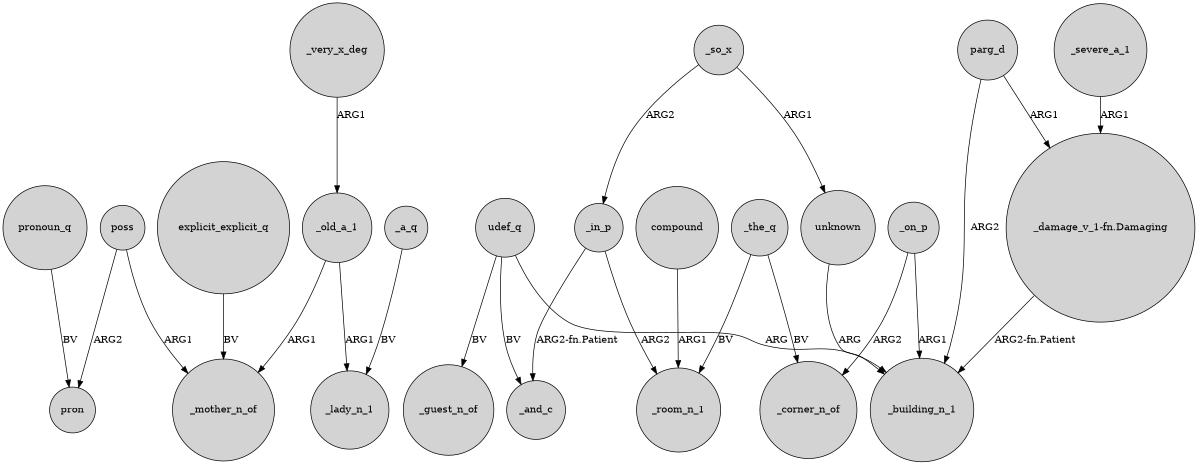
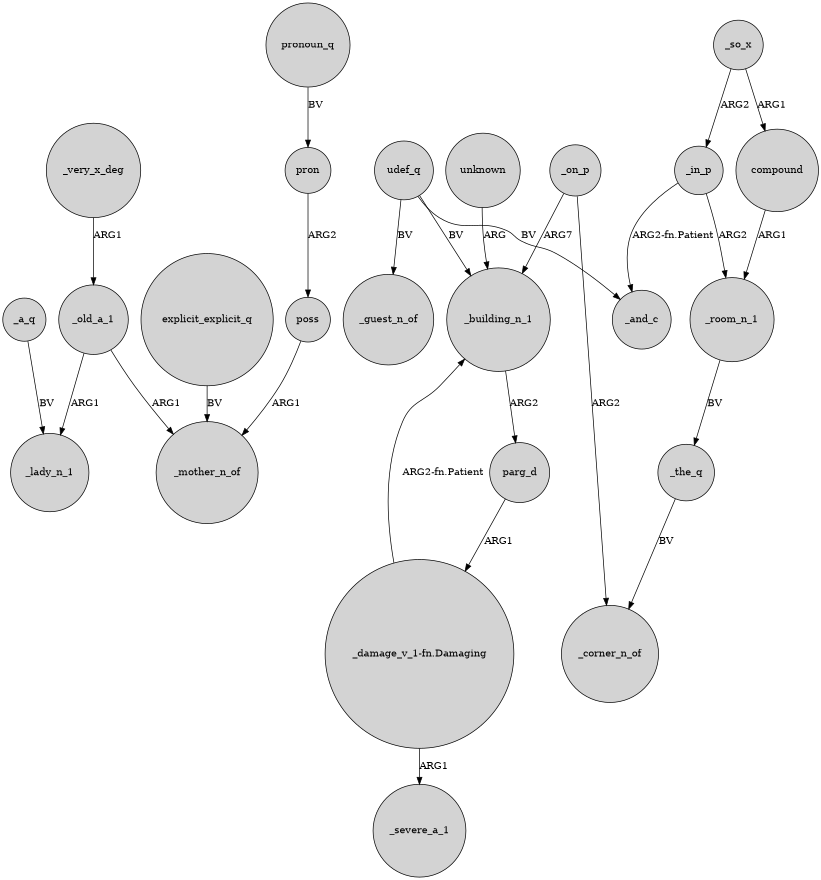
edge "_severe_a_1" -> "_damage_v_1-fn.Damaging": reversed
edge "_so_x" -> "unknown": now "_so_x" -> "compound"
edge "parg_d" -> "_building_n_1": reversed
edge "_the_q" -> "_room_n_1": reversed
edge "poss" -> "pron": reversed
edge "udef_q" -> "_building_n_1": label "ARG" -> "BV"
edge "_on_p" -> "_building_n_1": label "ARG1" -> "ARG7"
